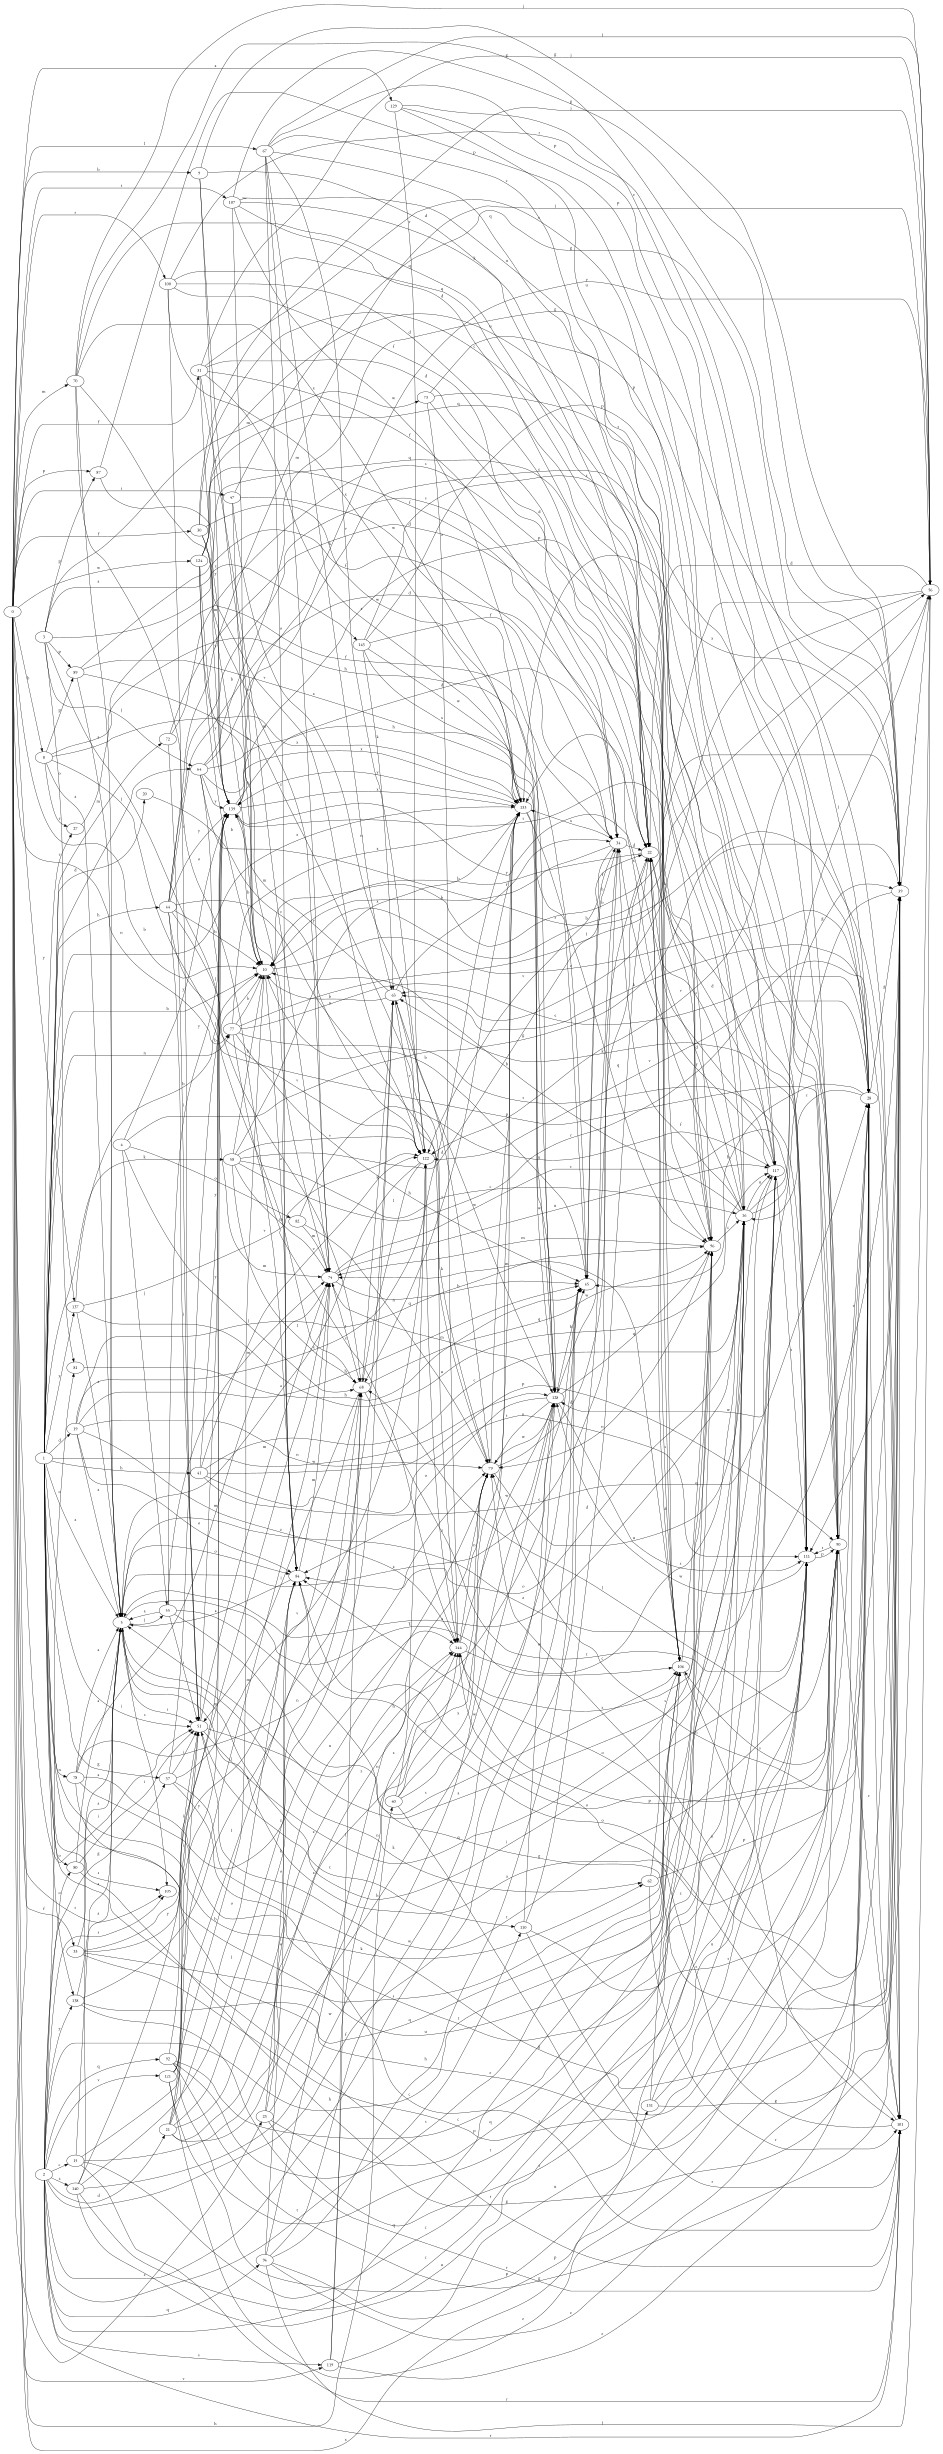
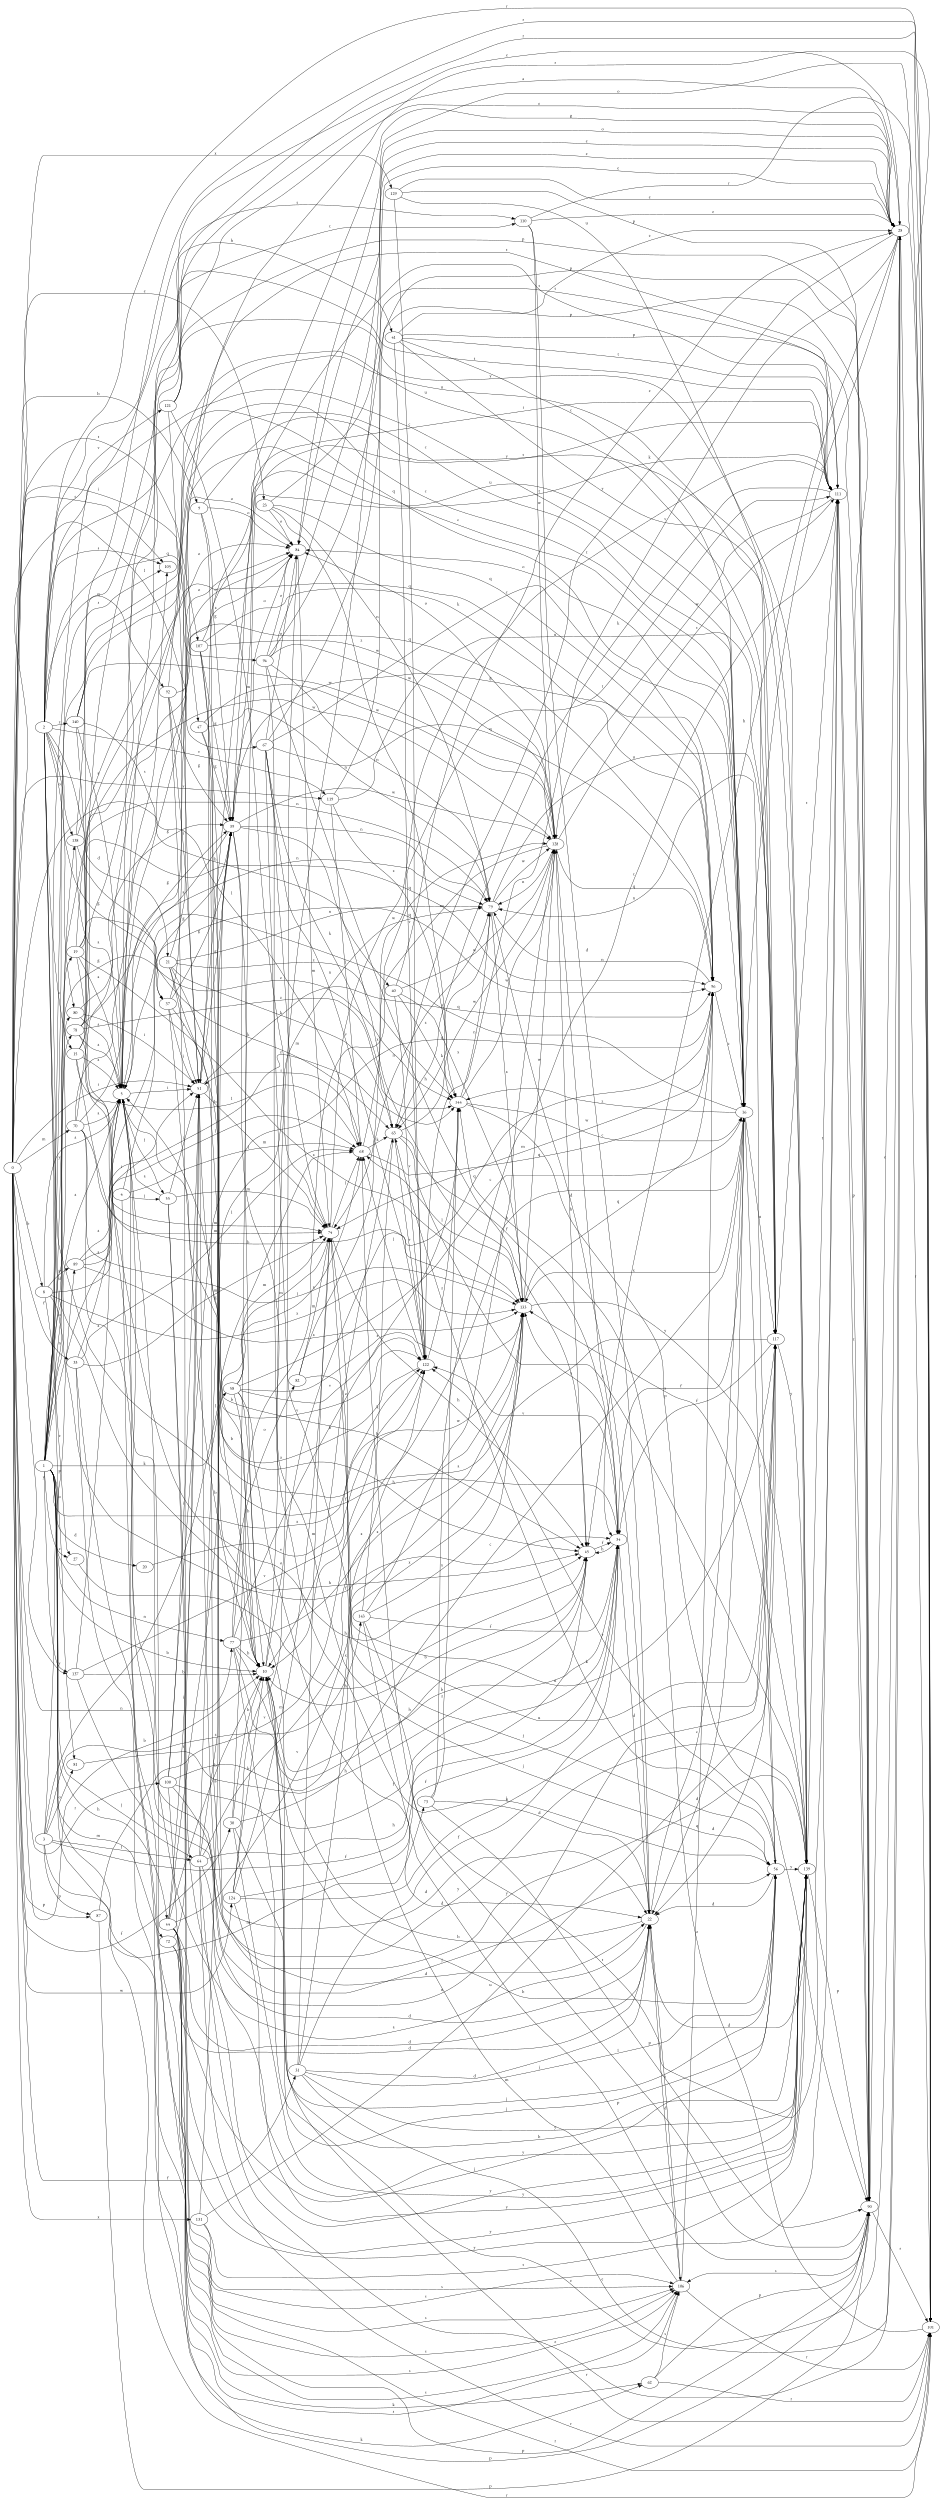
edge "4" -> "82": now "77" -> "82"
edge "55" -> "39": now "51" -> "39"
